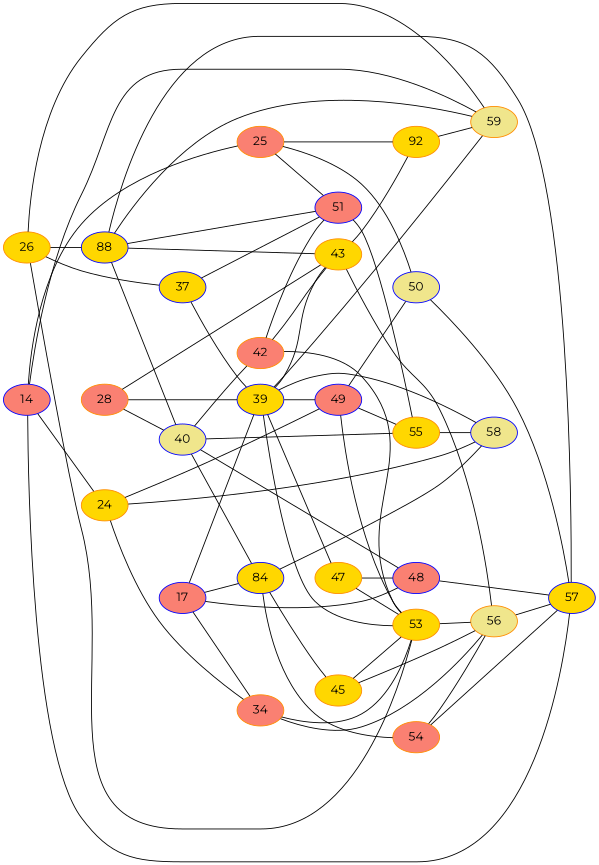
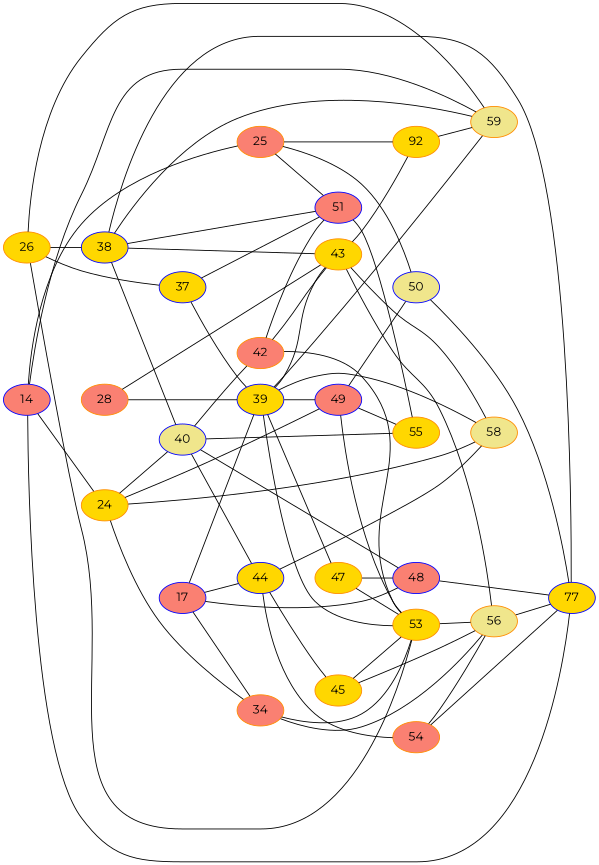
node "88": label "88" -> "38"
edge "28" -- "40": now "24" -- "40"
edge "55" -- "58": now "43" -- "58"
node "58": color blue -> darkorange
node "84": label "84" -> "44"
node "57": label "57" -> "77"
